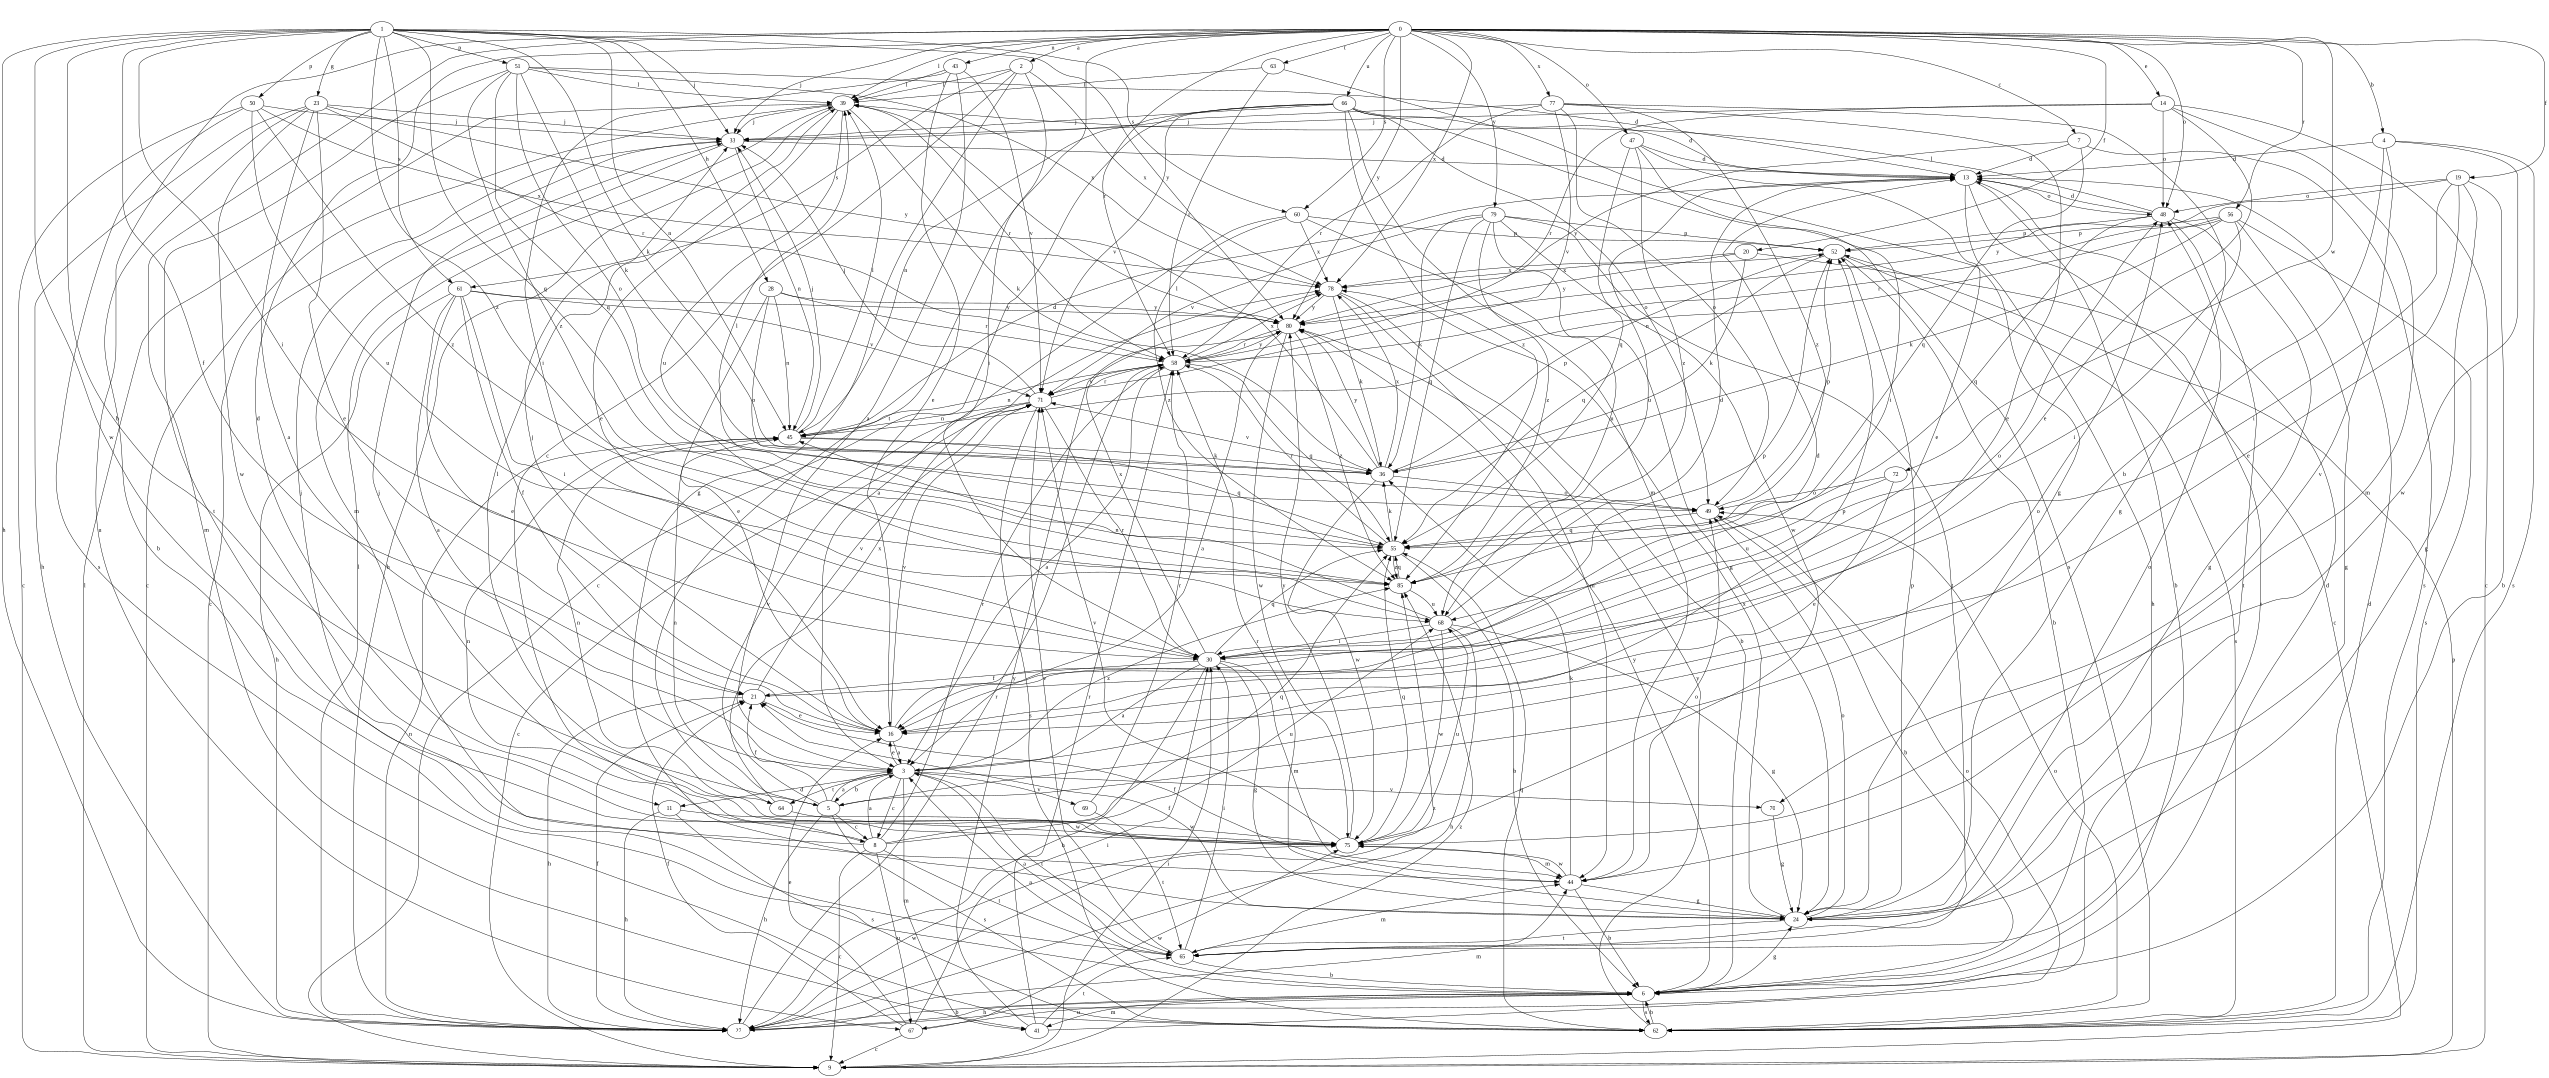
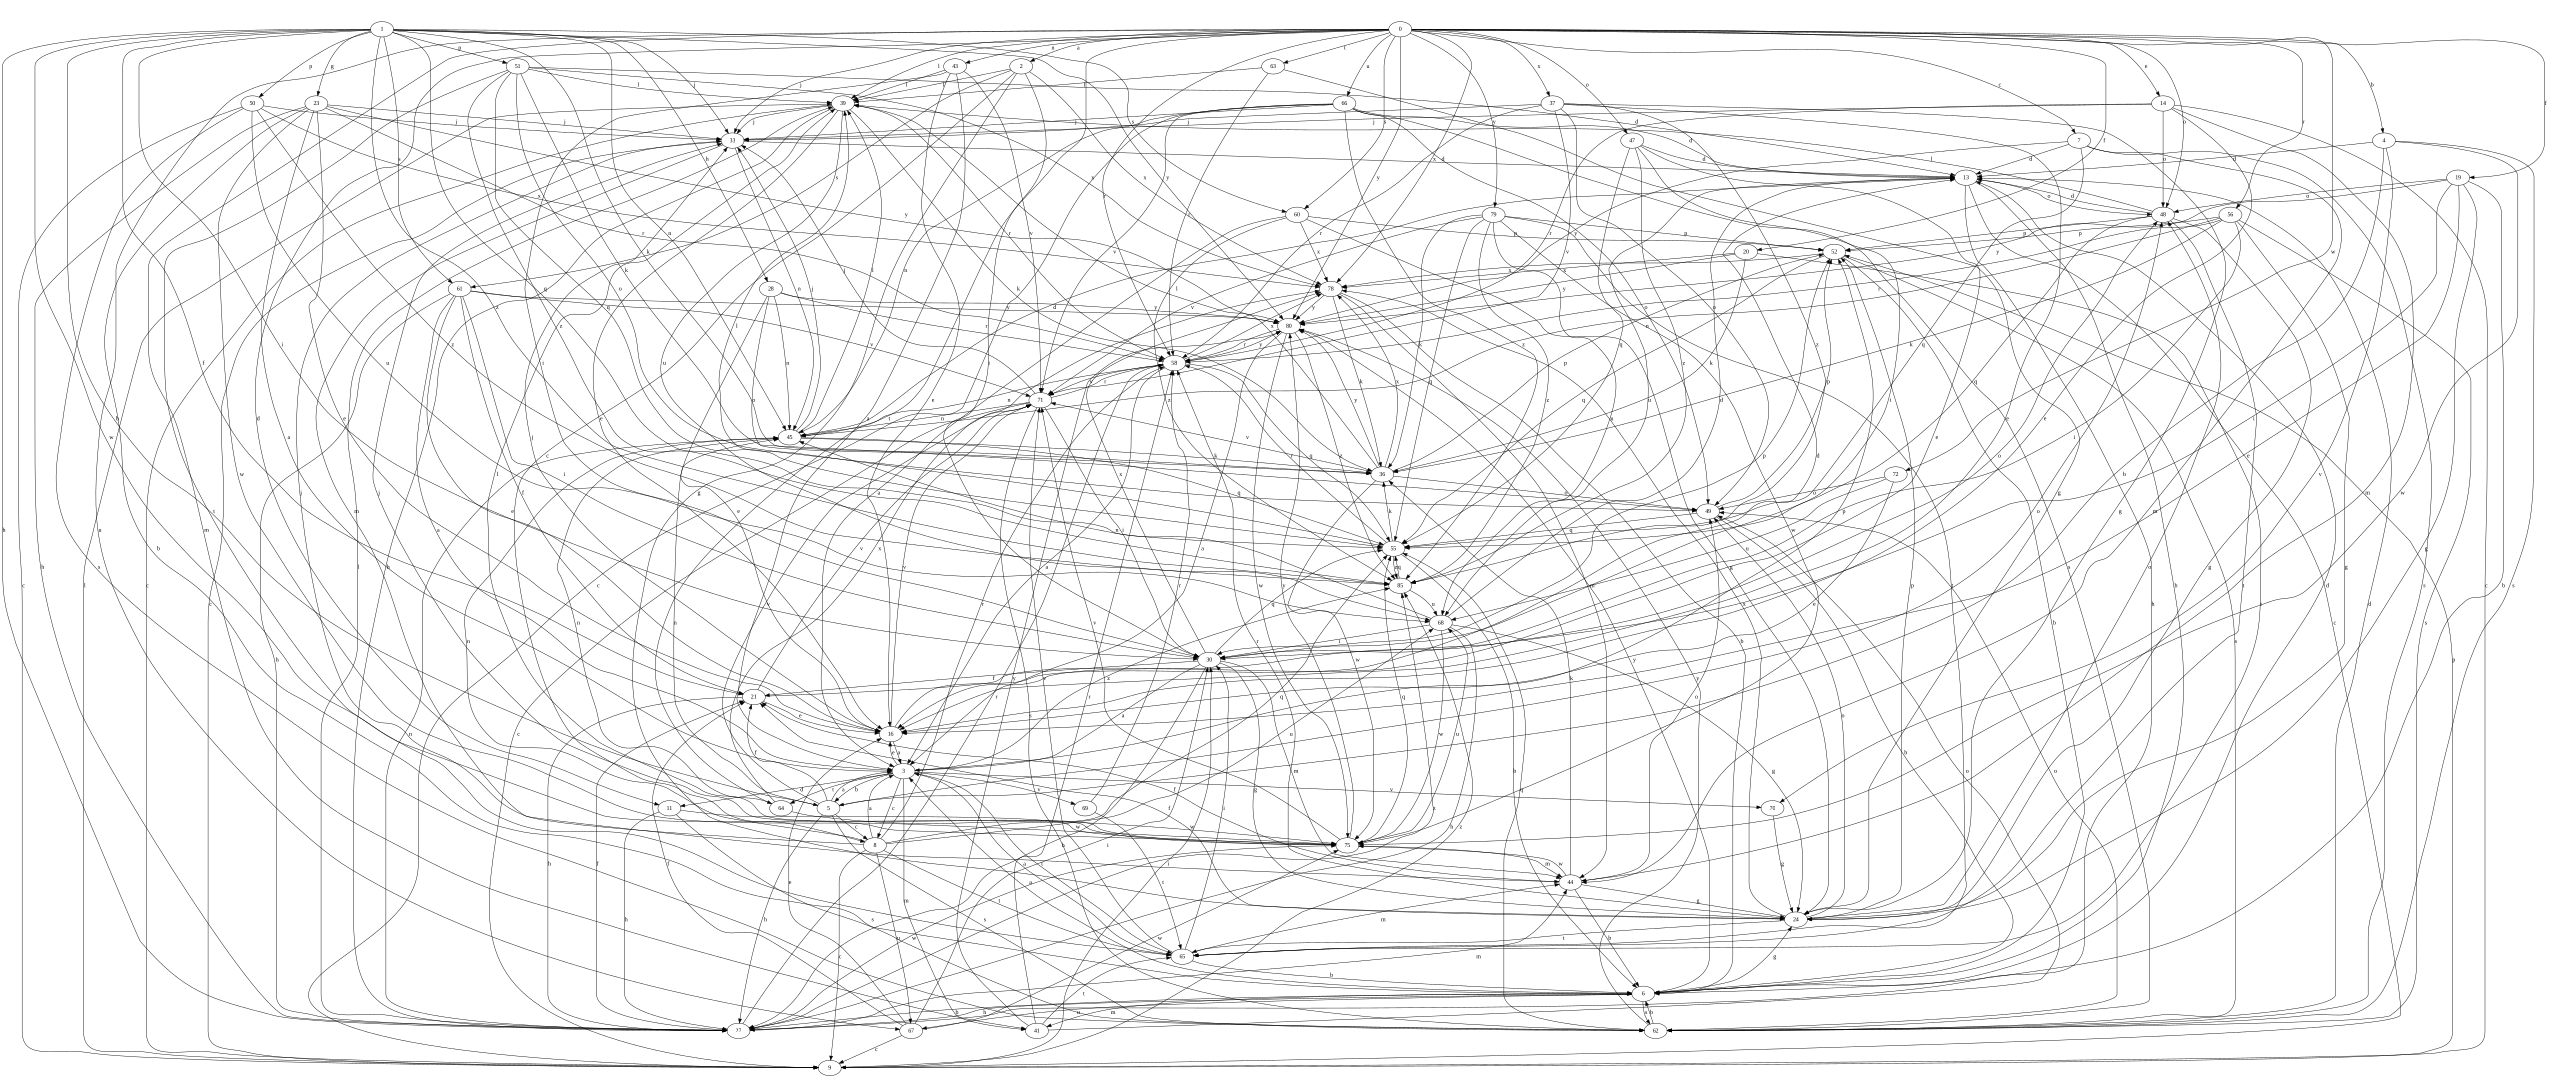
node "77": label "77" -> "37"
edge "66" -> "44": now "7" -> "44"
edge "71" -> "30": label "r" -> "i"
